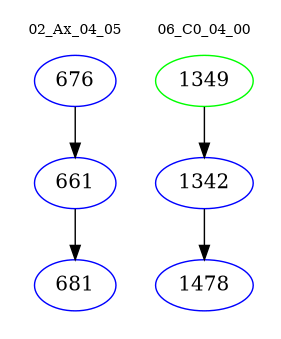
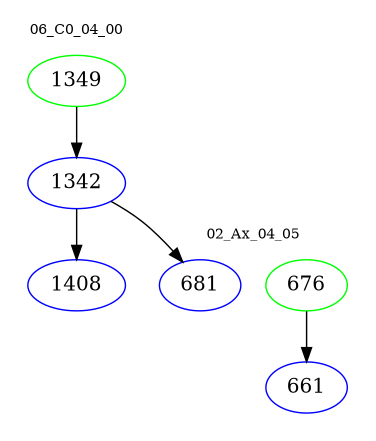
node "676": color blue -> green
edge "661" -> "681": now "1342" -> "681"
node "1478": label "1478" -> "1408"
